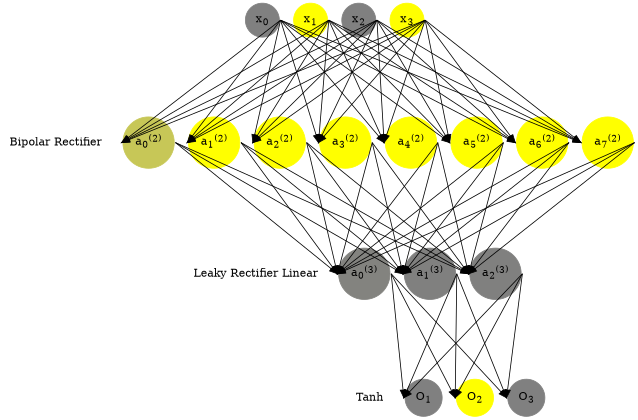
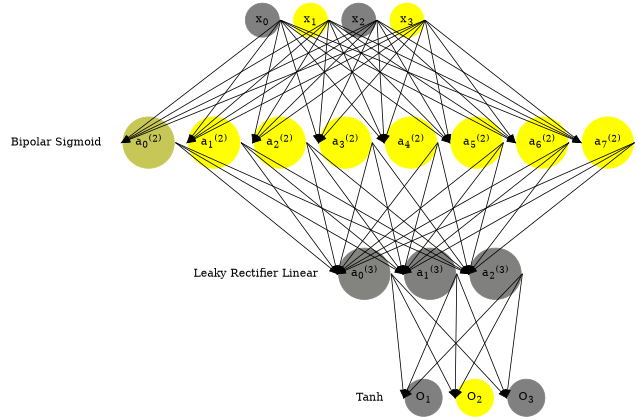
node "Bipolar Rectifier": label "Bipolar Rectifier" -> "Bipolar Sigmoid"
